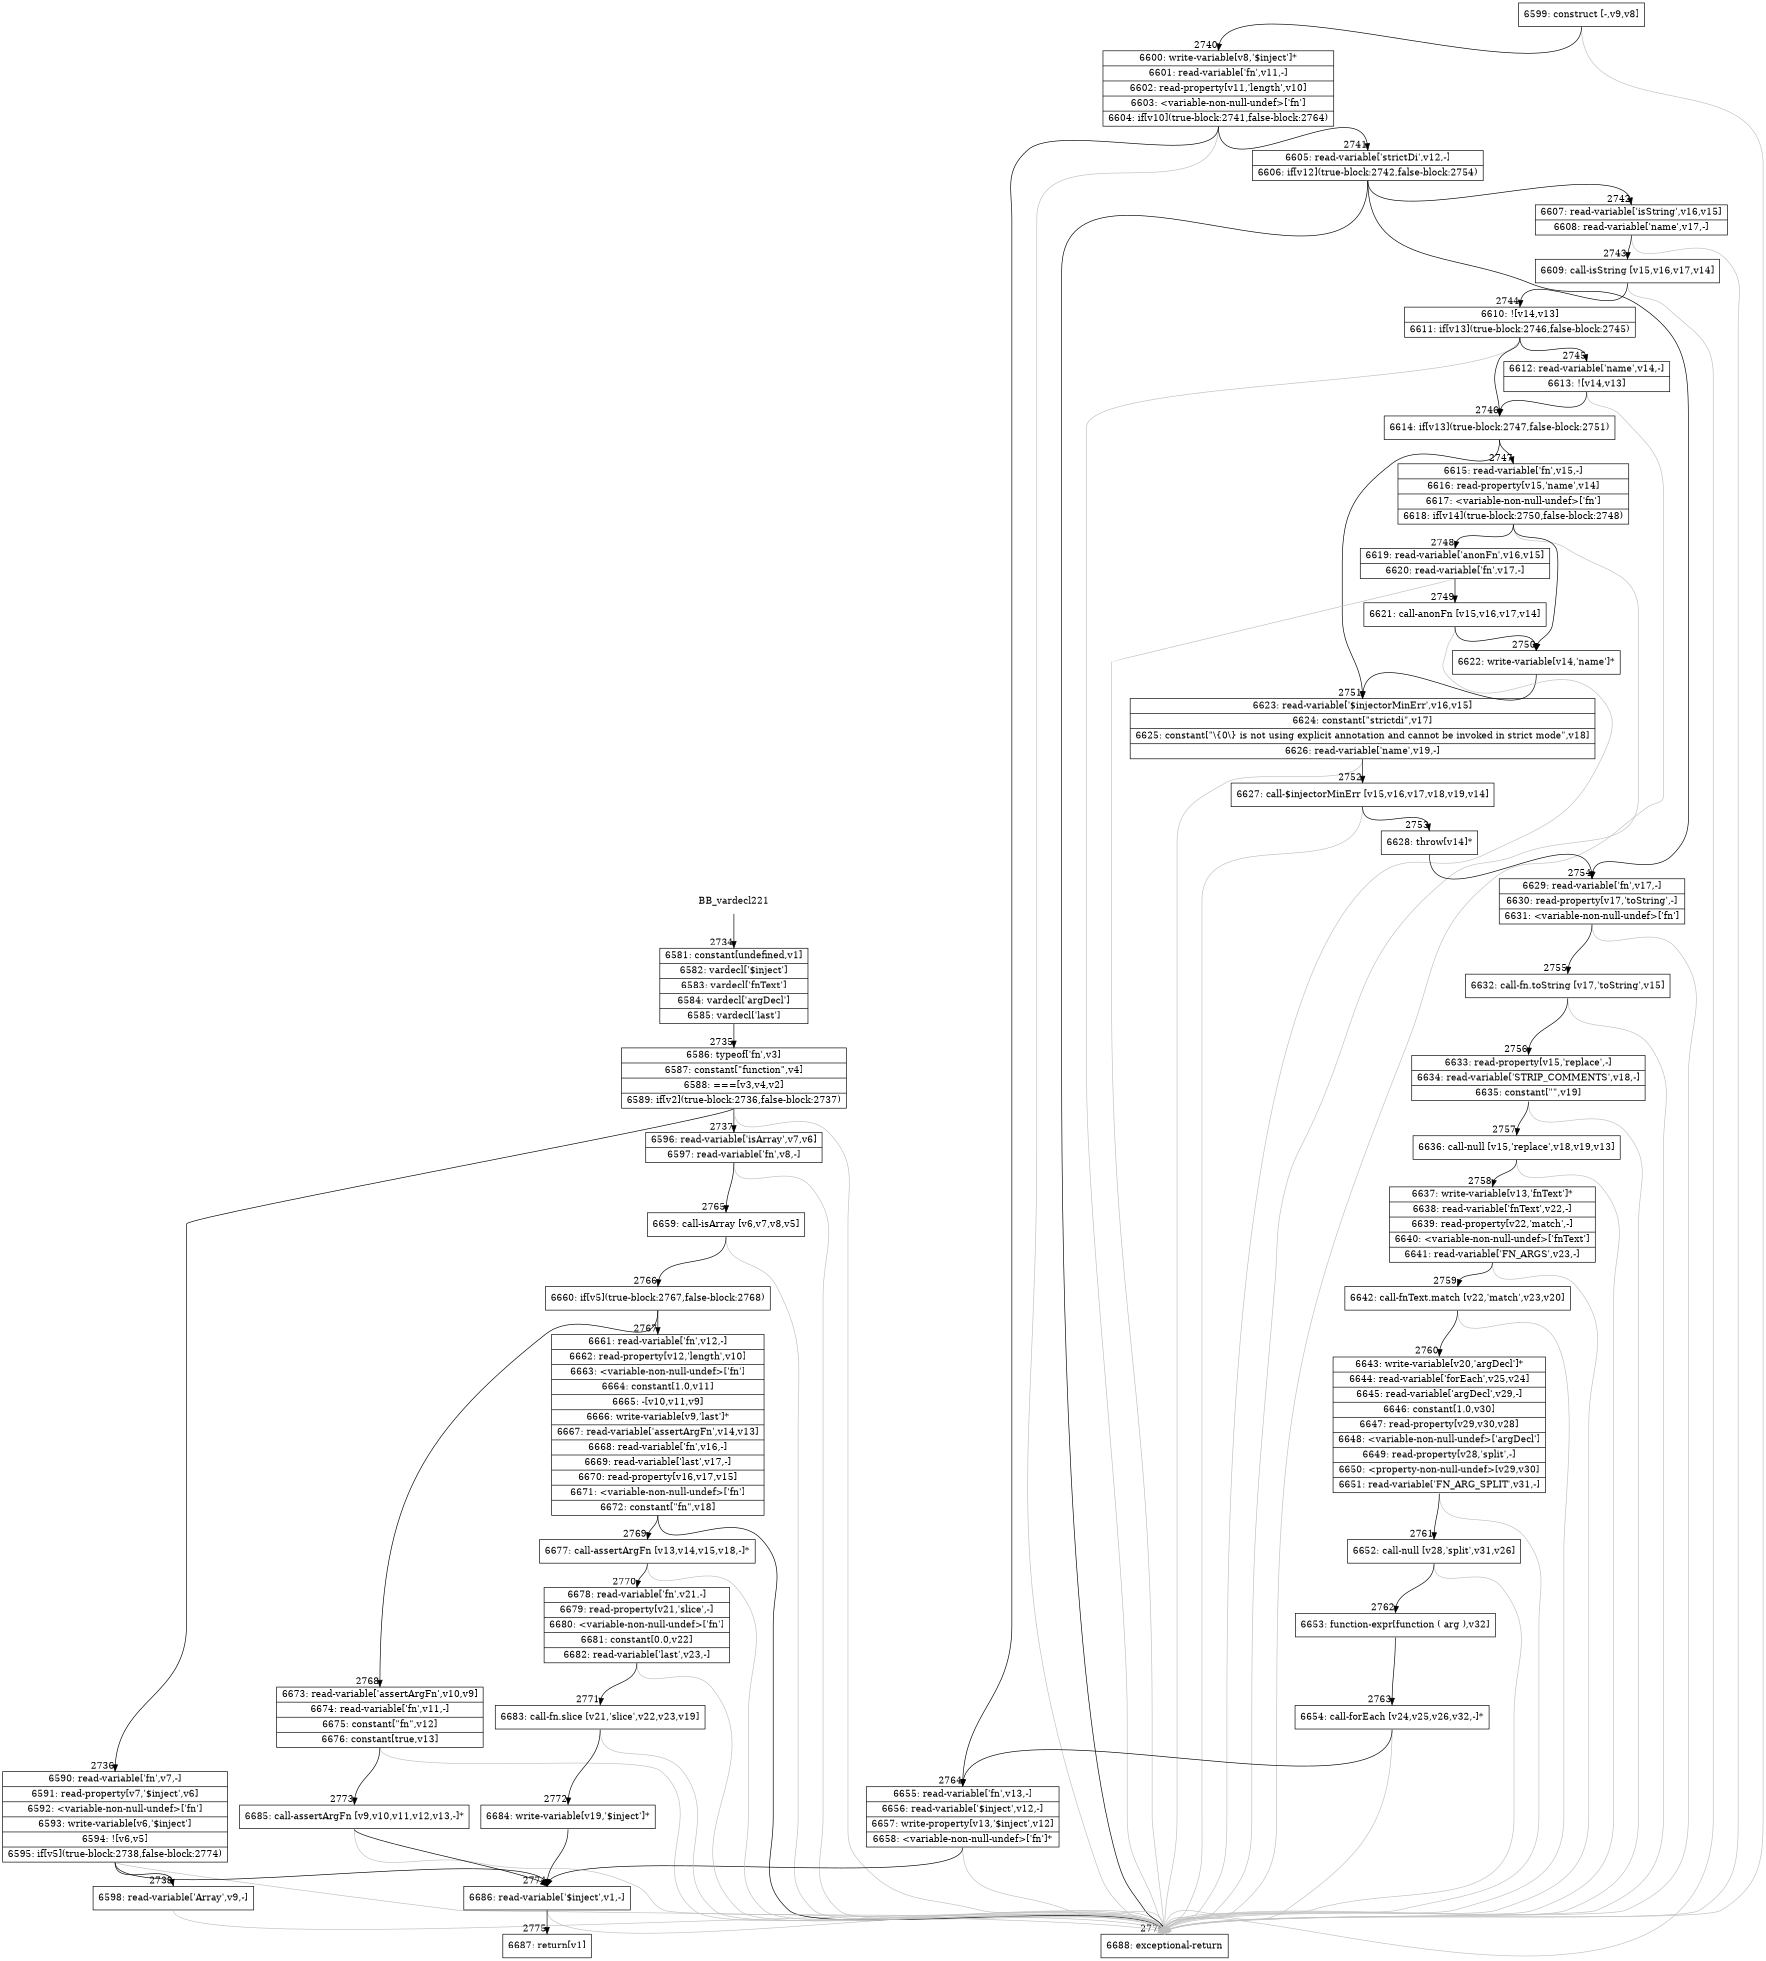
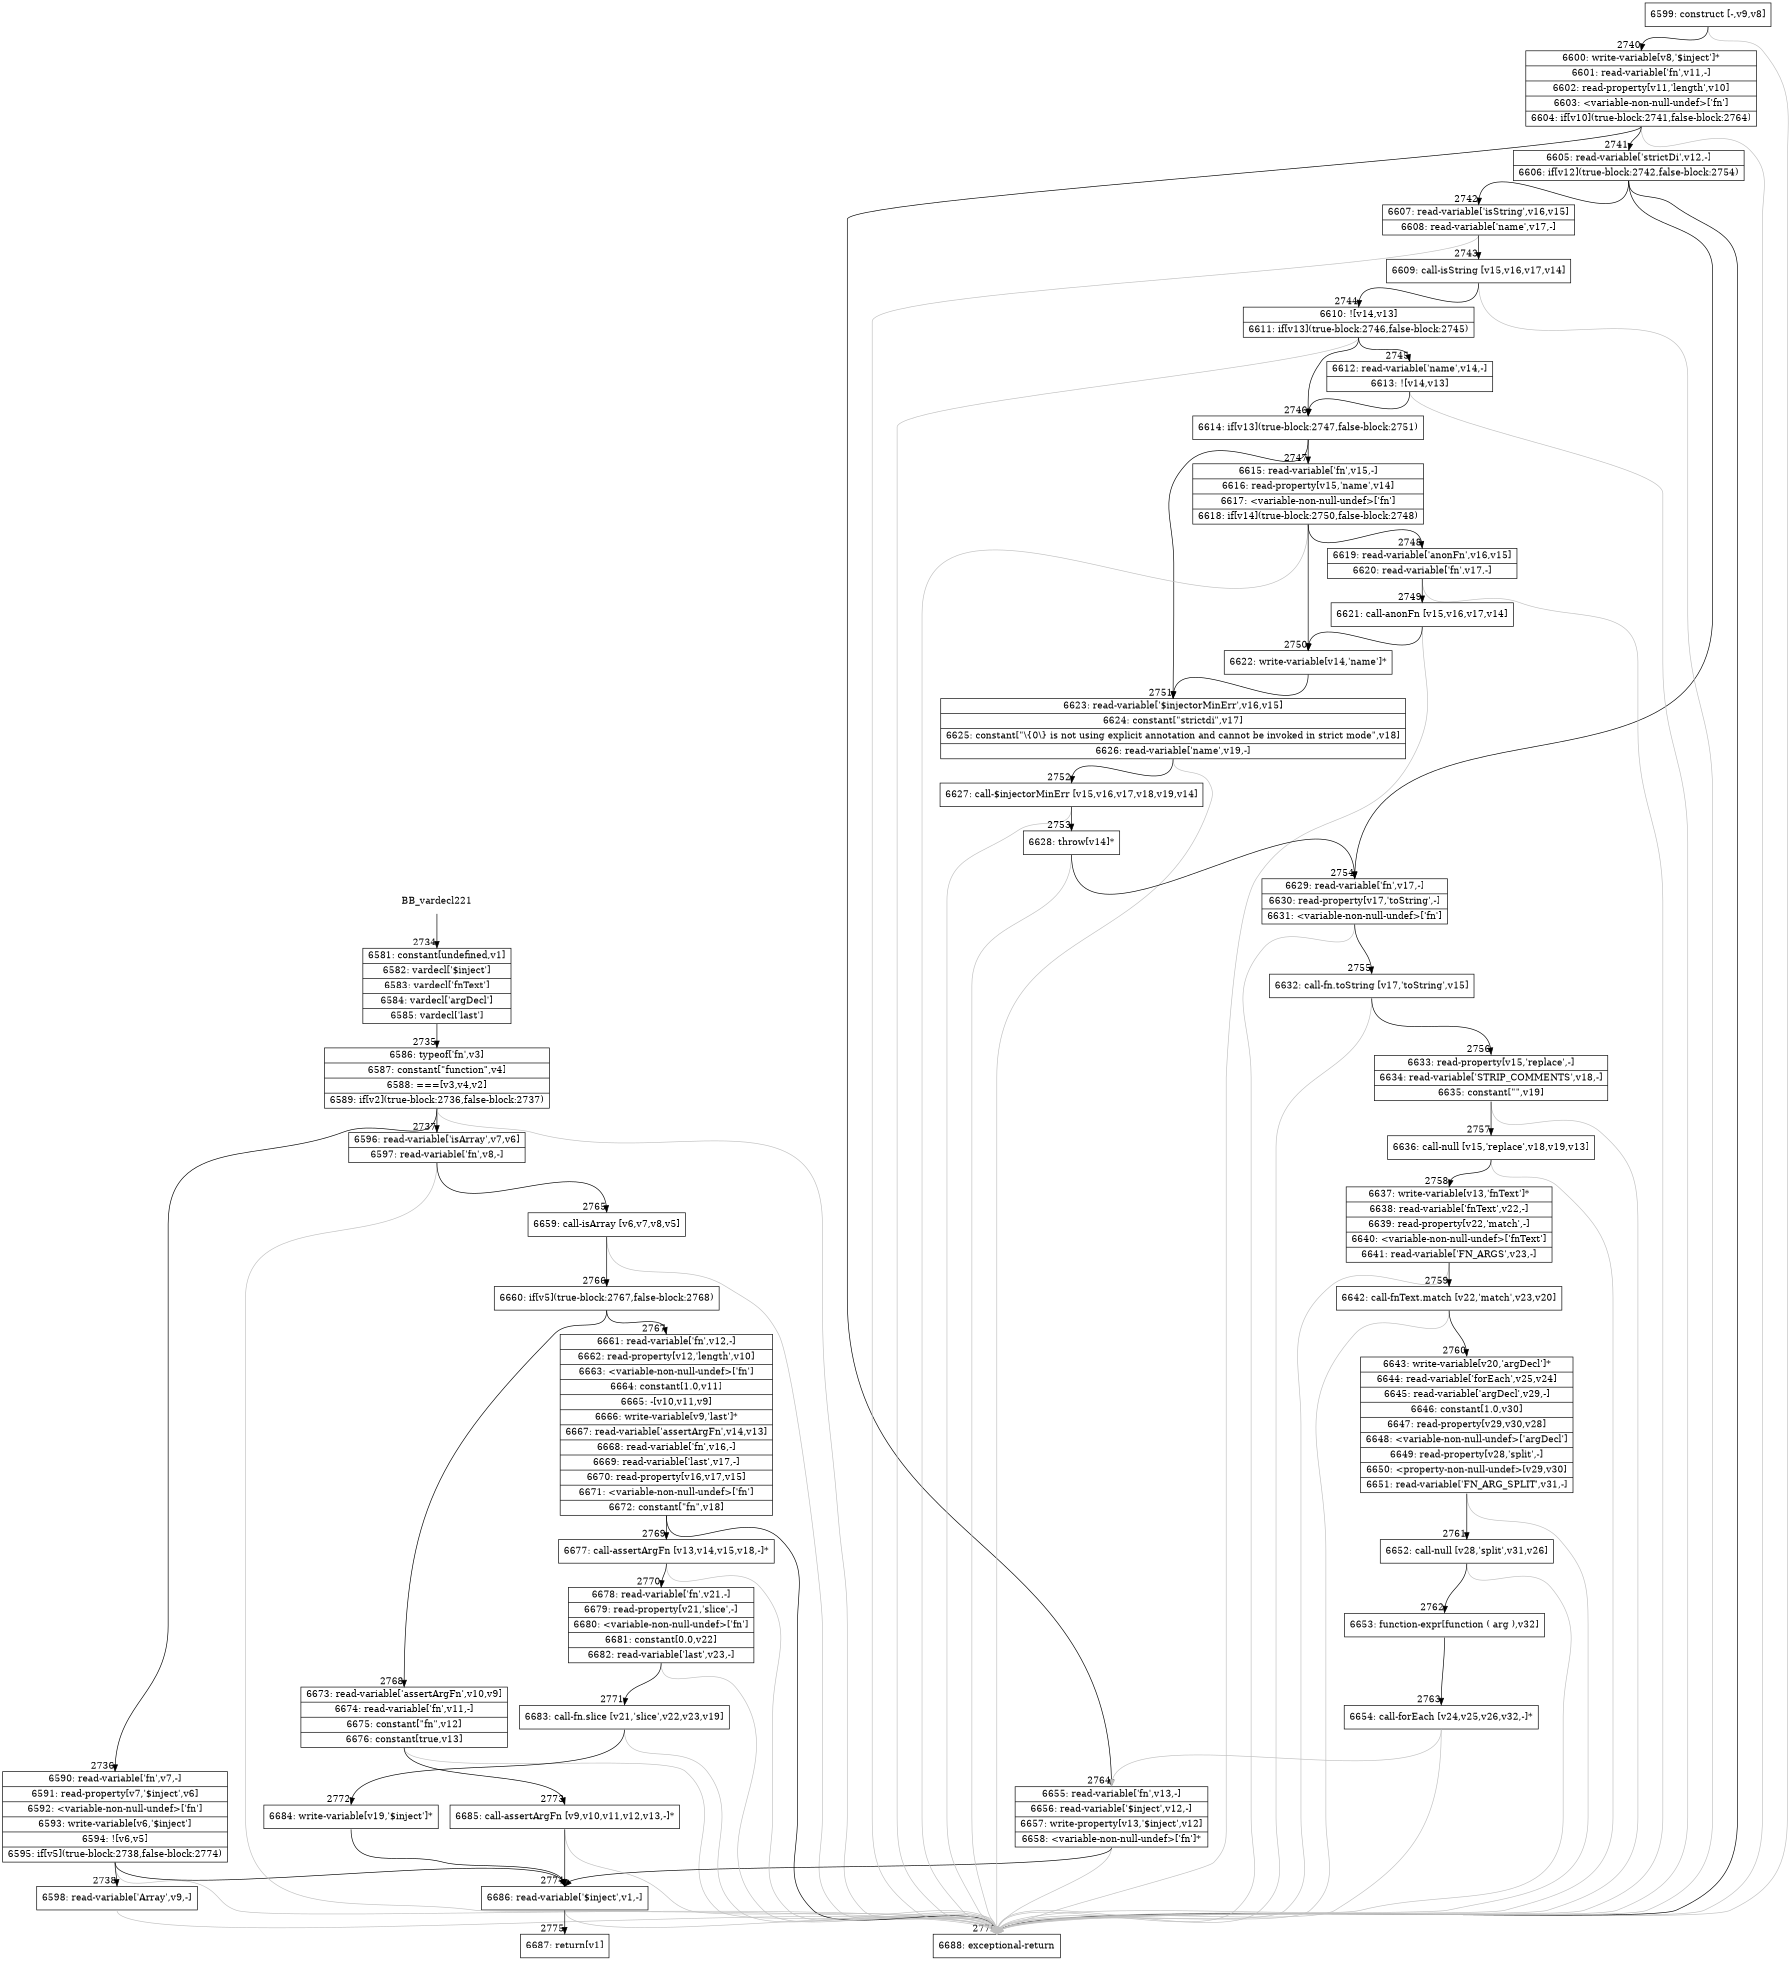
edge "6628: throw[v14]*" -> "6688: exceptional-return": added
edge "6654: call-forEach [v24,v25,v26,v32,-]*" -> "6655: read-variable['fn',v13,-]": color black -> gray
